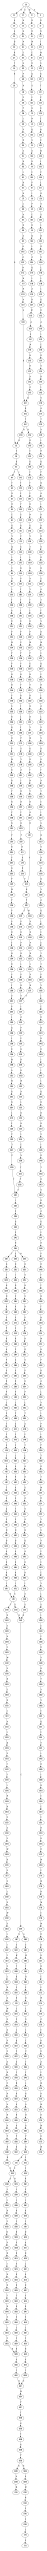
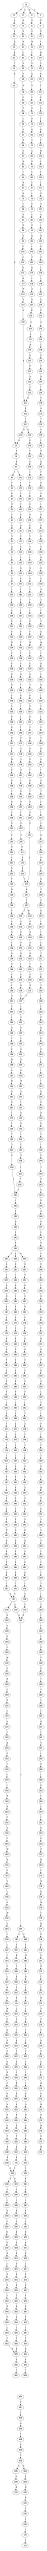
edge "S568" -> "S571": now "S567" -> "S571"
node "S671": removed
